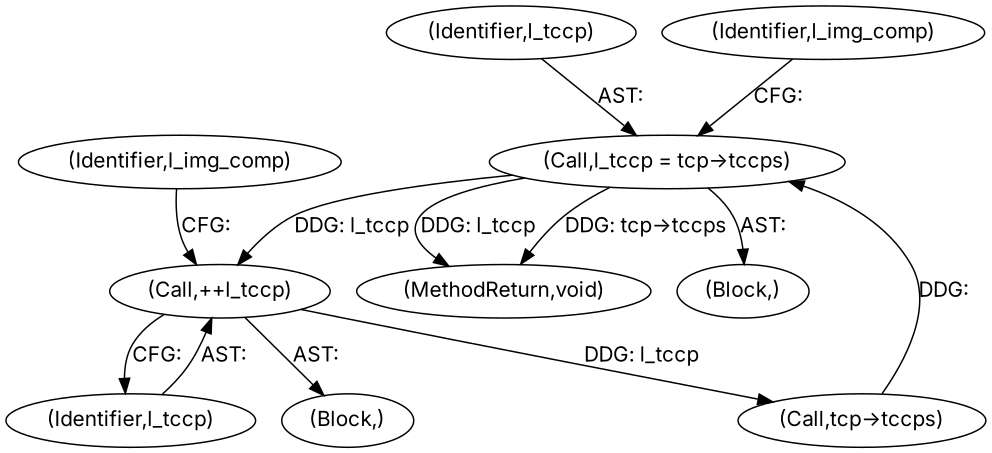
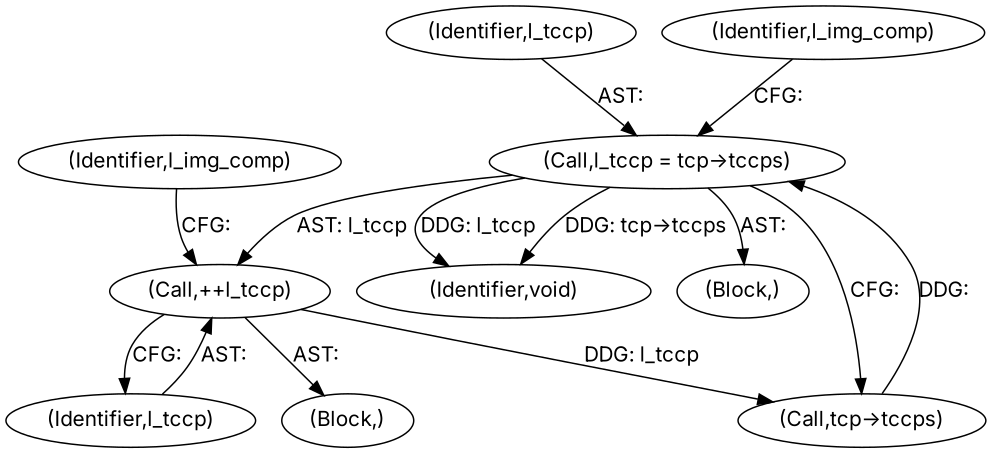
edge "(Call,l_tccp = tcp->tccps)" -> "(Call,++l_tccp)": label "DDG: l_tccp" -> "AST: l_tccp"
edge "(Call,l_tccp = tcp->tccps)" -> "(Call,tcp->tccps)": added, label "CFG:"
node "(MethodReturn,void)": label "(MethodReturn,void)" -> "(Identifier,void)"
